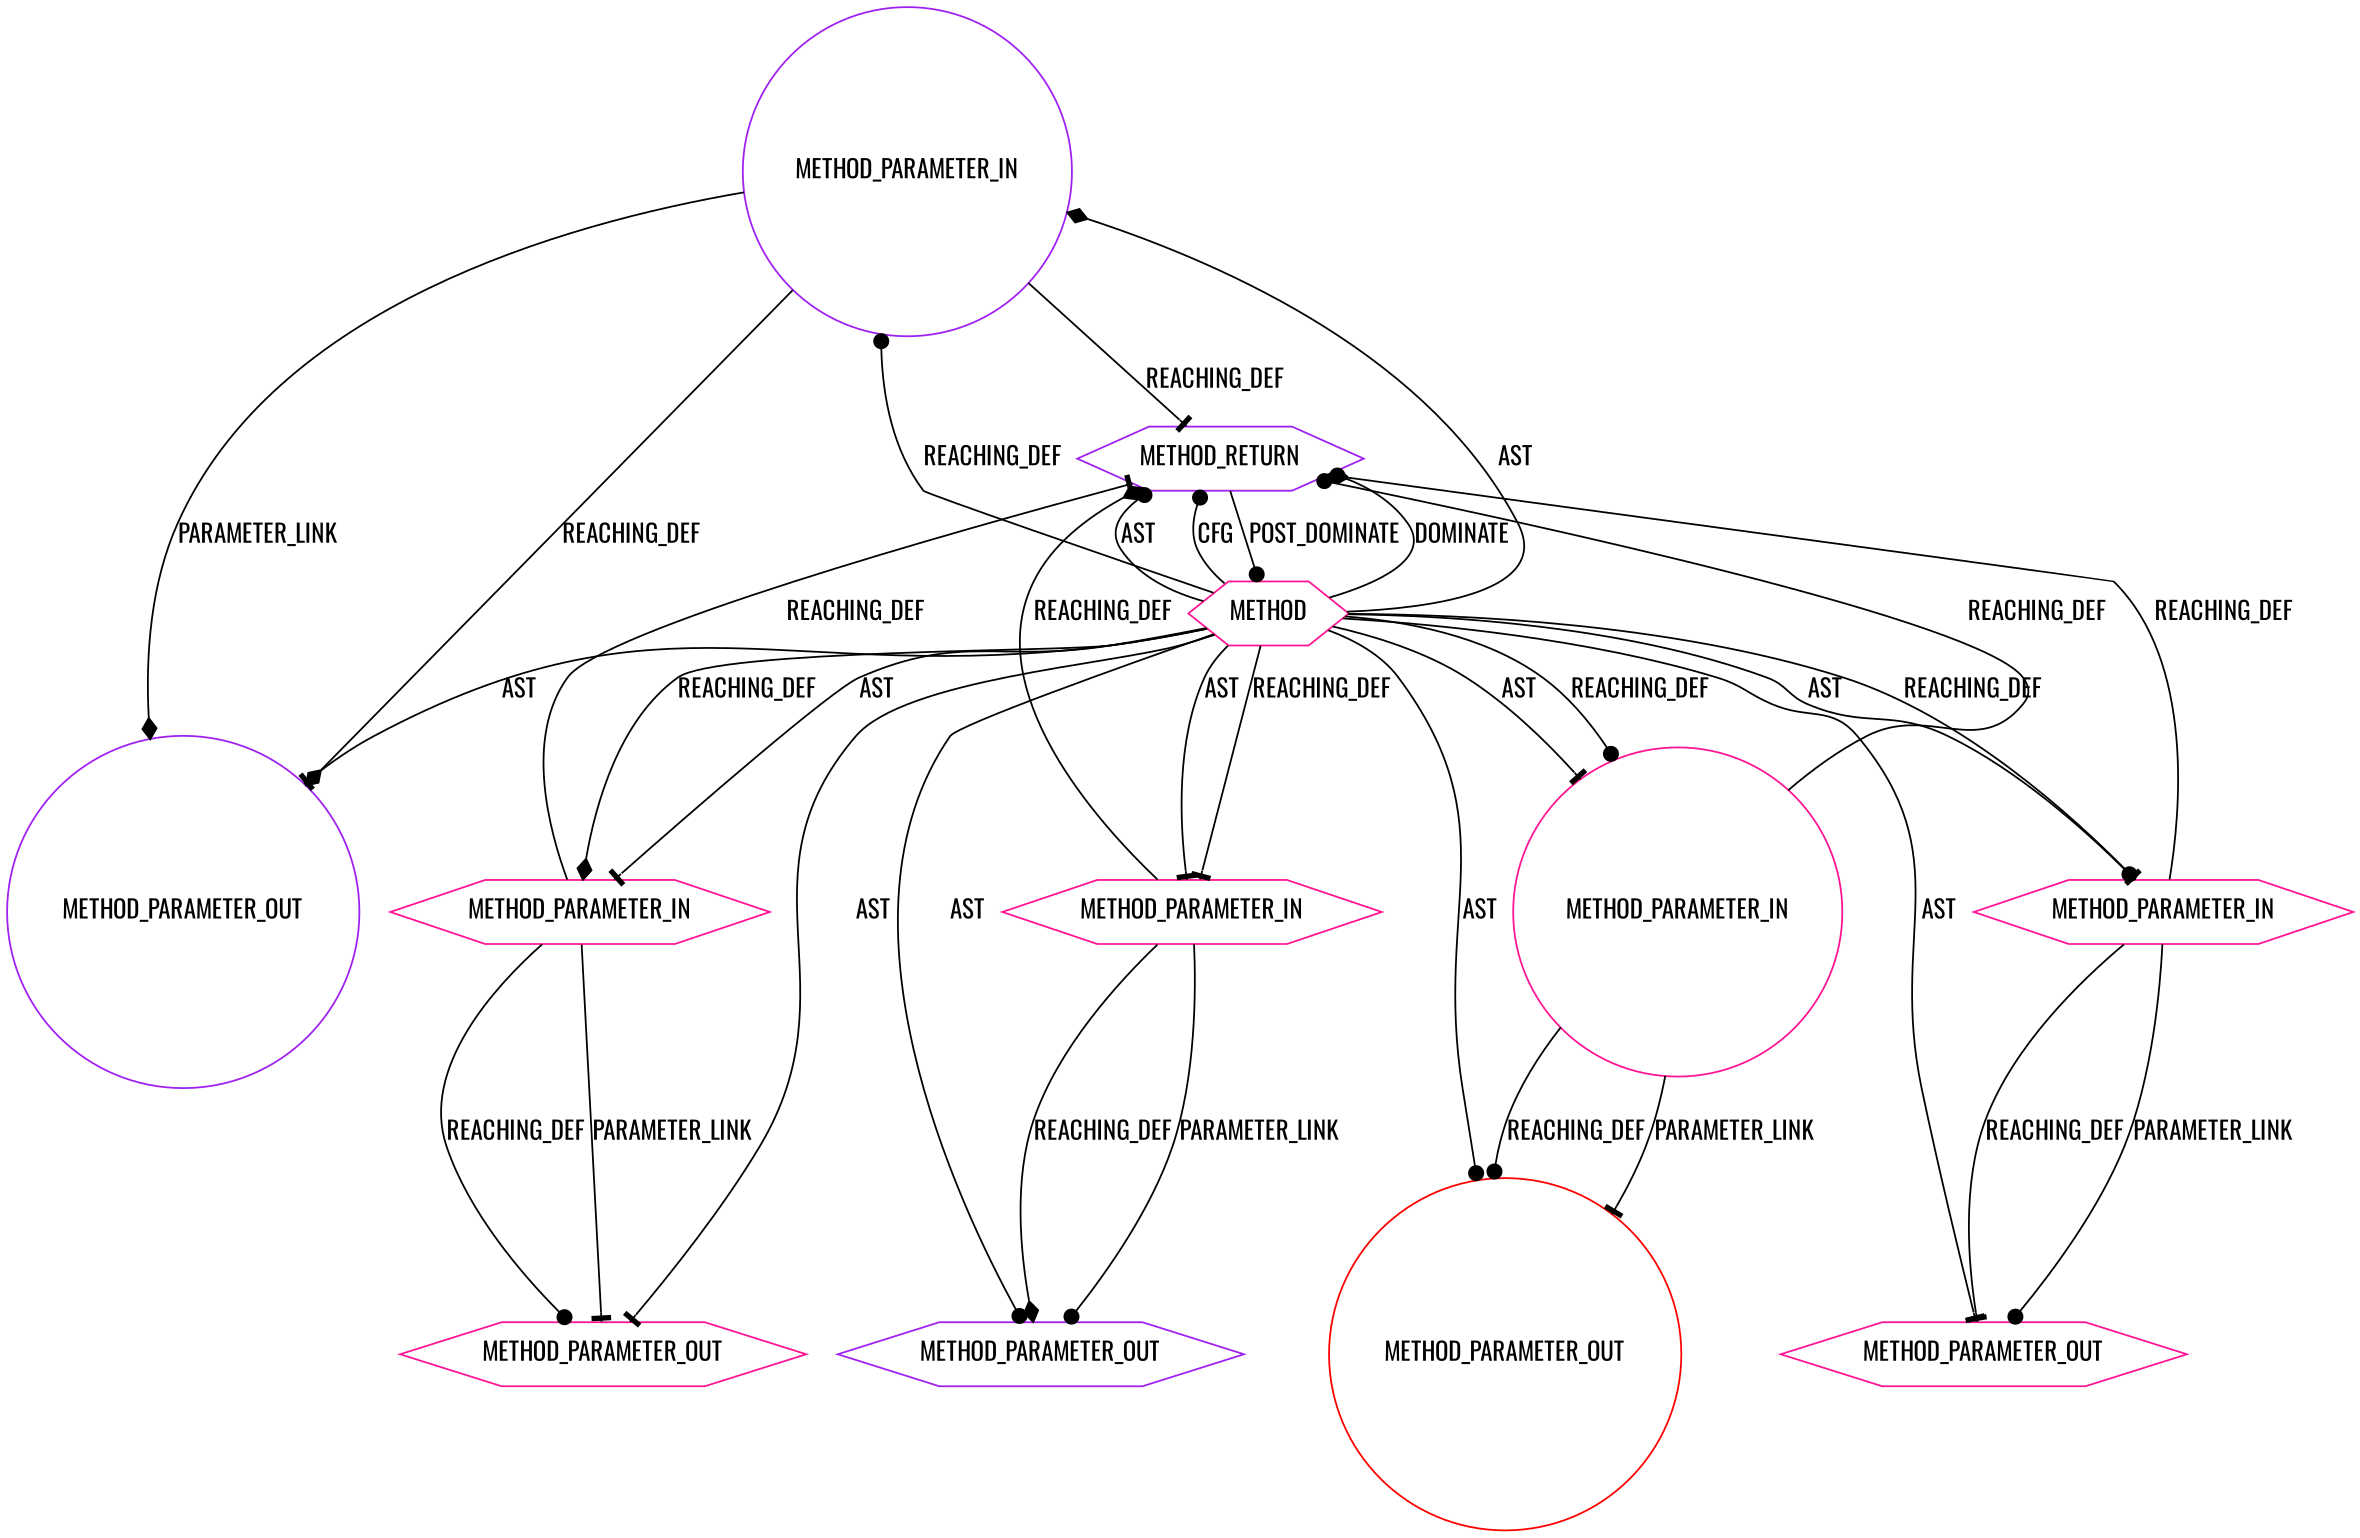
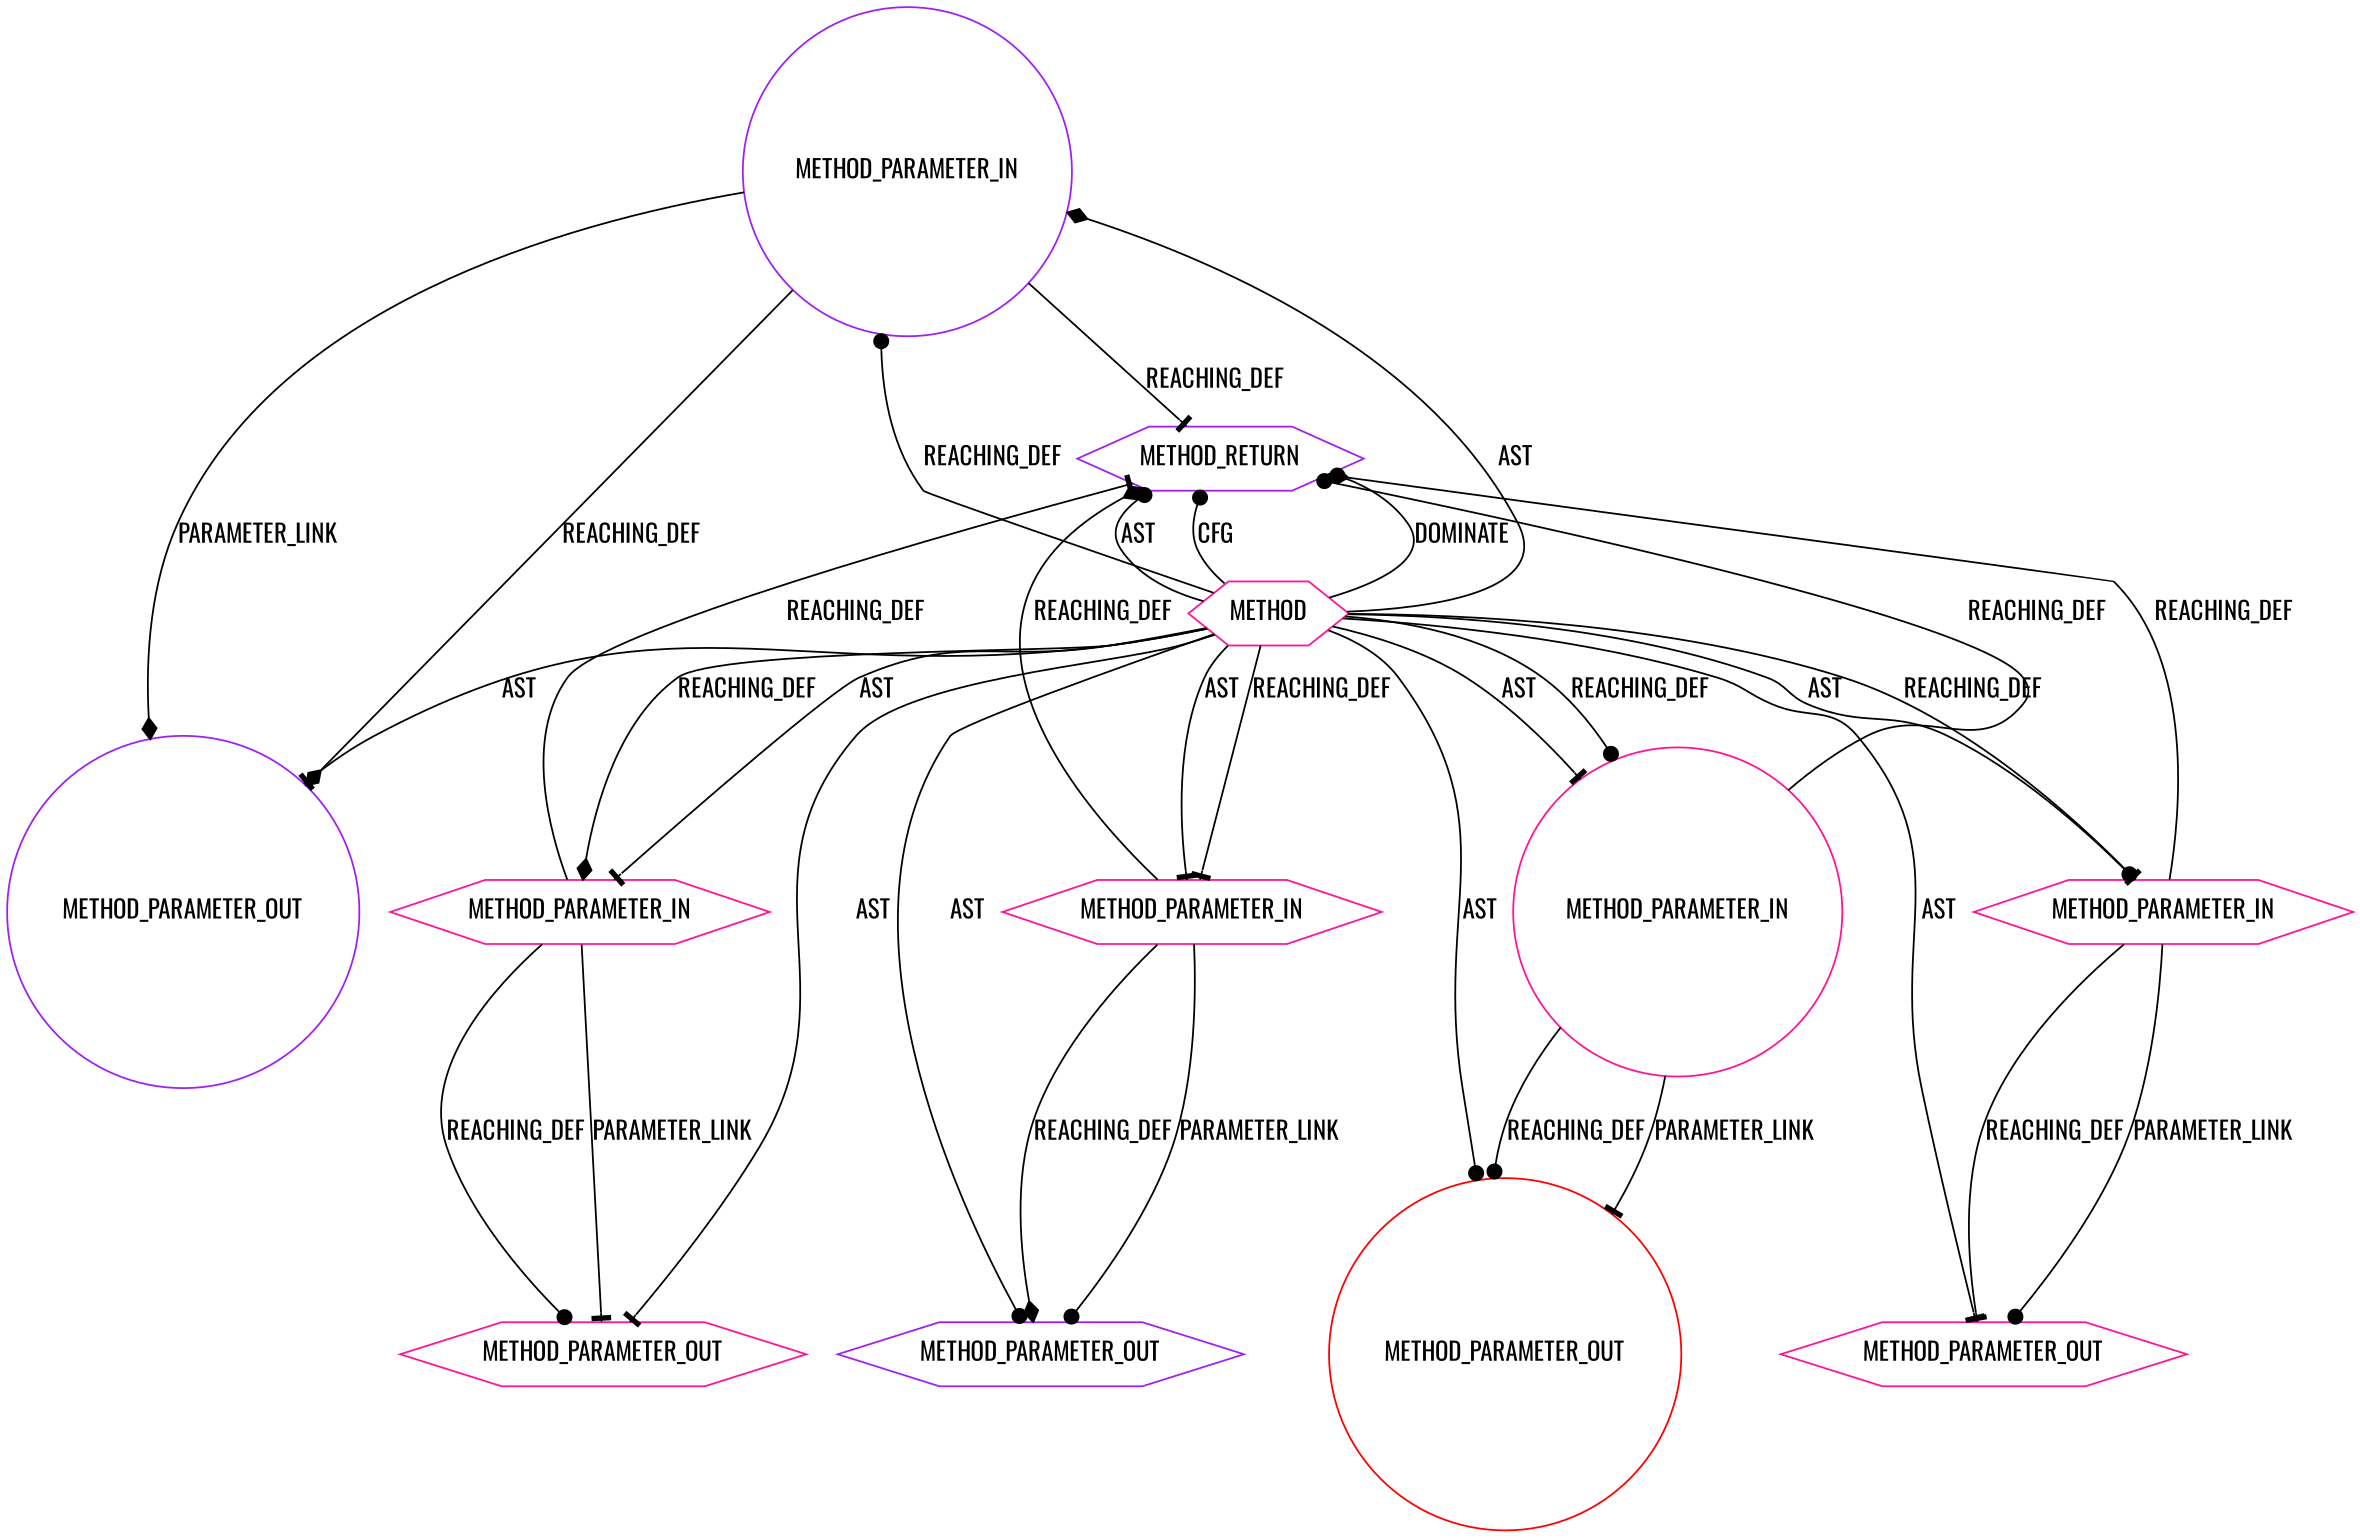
edge "METHOD_RETURN" -> "METHOD": removed, label "POST_DOMINATE"
